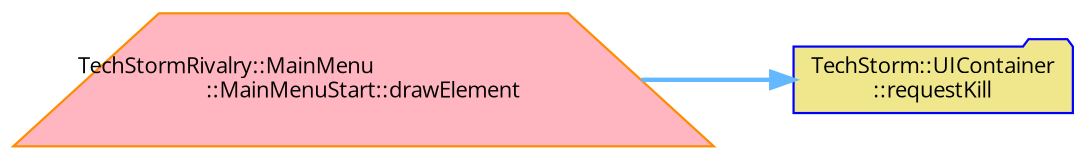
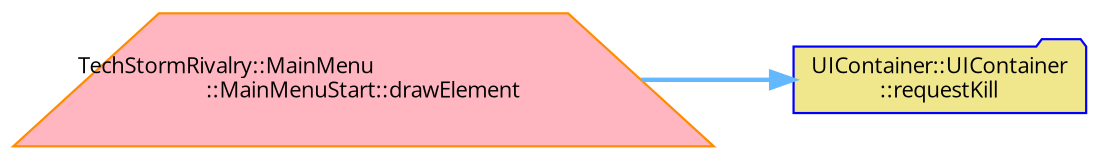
node "TechStorm::UIContainer ::requestKill": label "TechStorm::UIContainer ::requestKill" -> "UIContainer::UIContainer ::requestKill"
